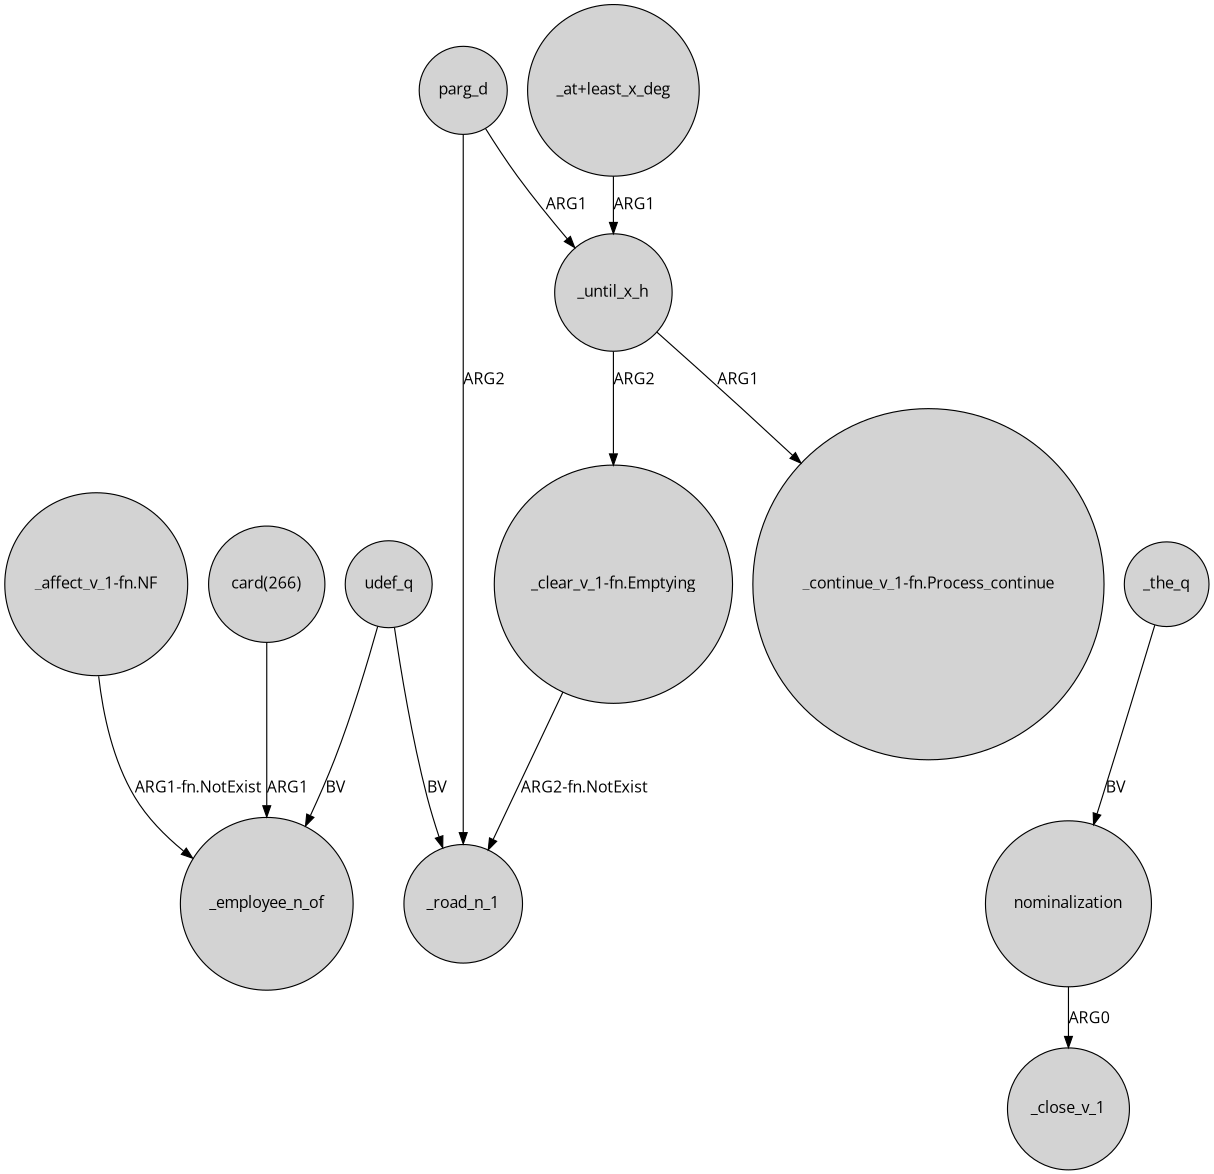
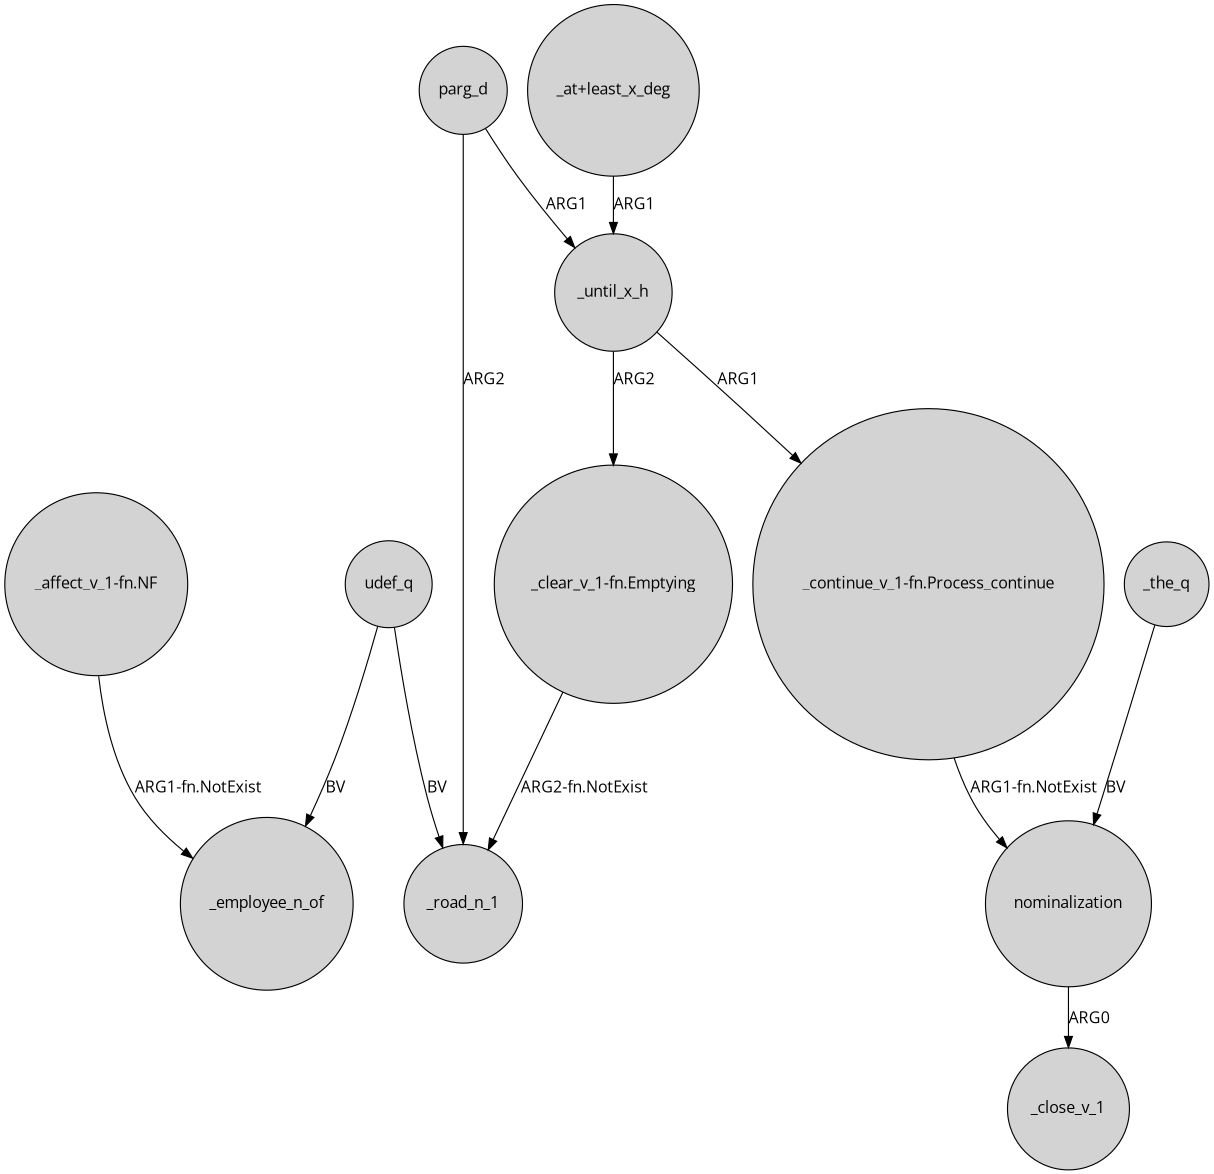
node "card(266)": removed
edge "_continue_v_1-fn.Process_continue" -> "nominalization": added, label "ARG1-fn.NotExist"
